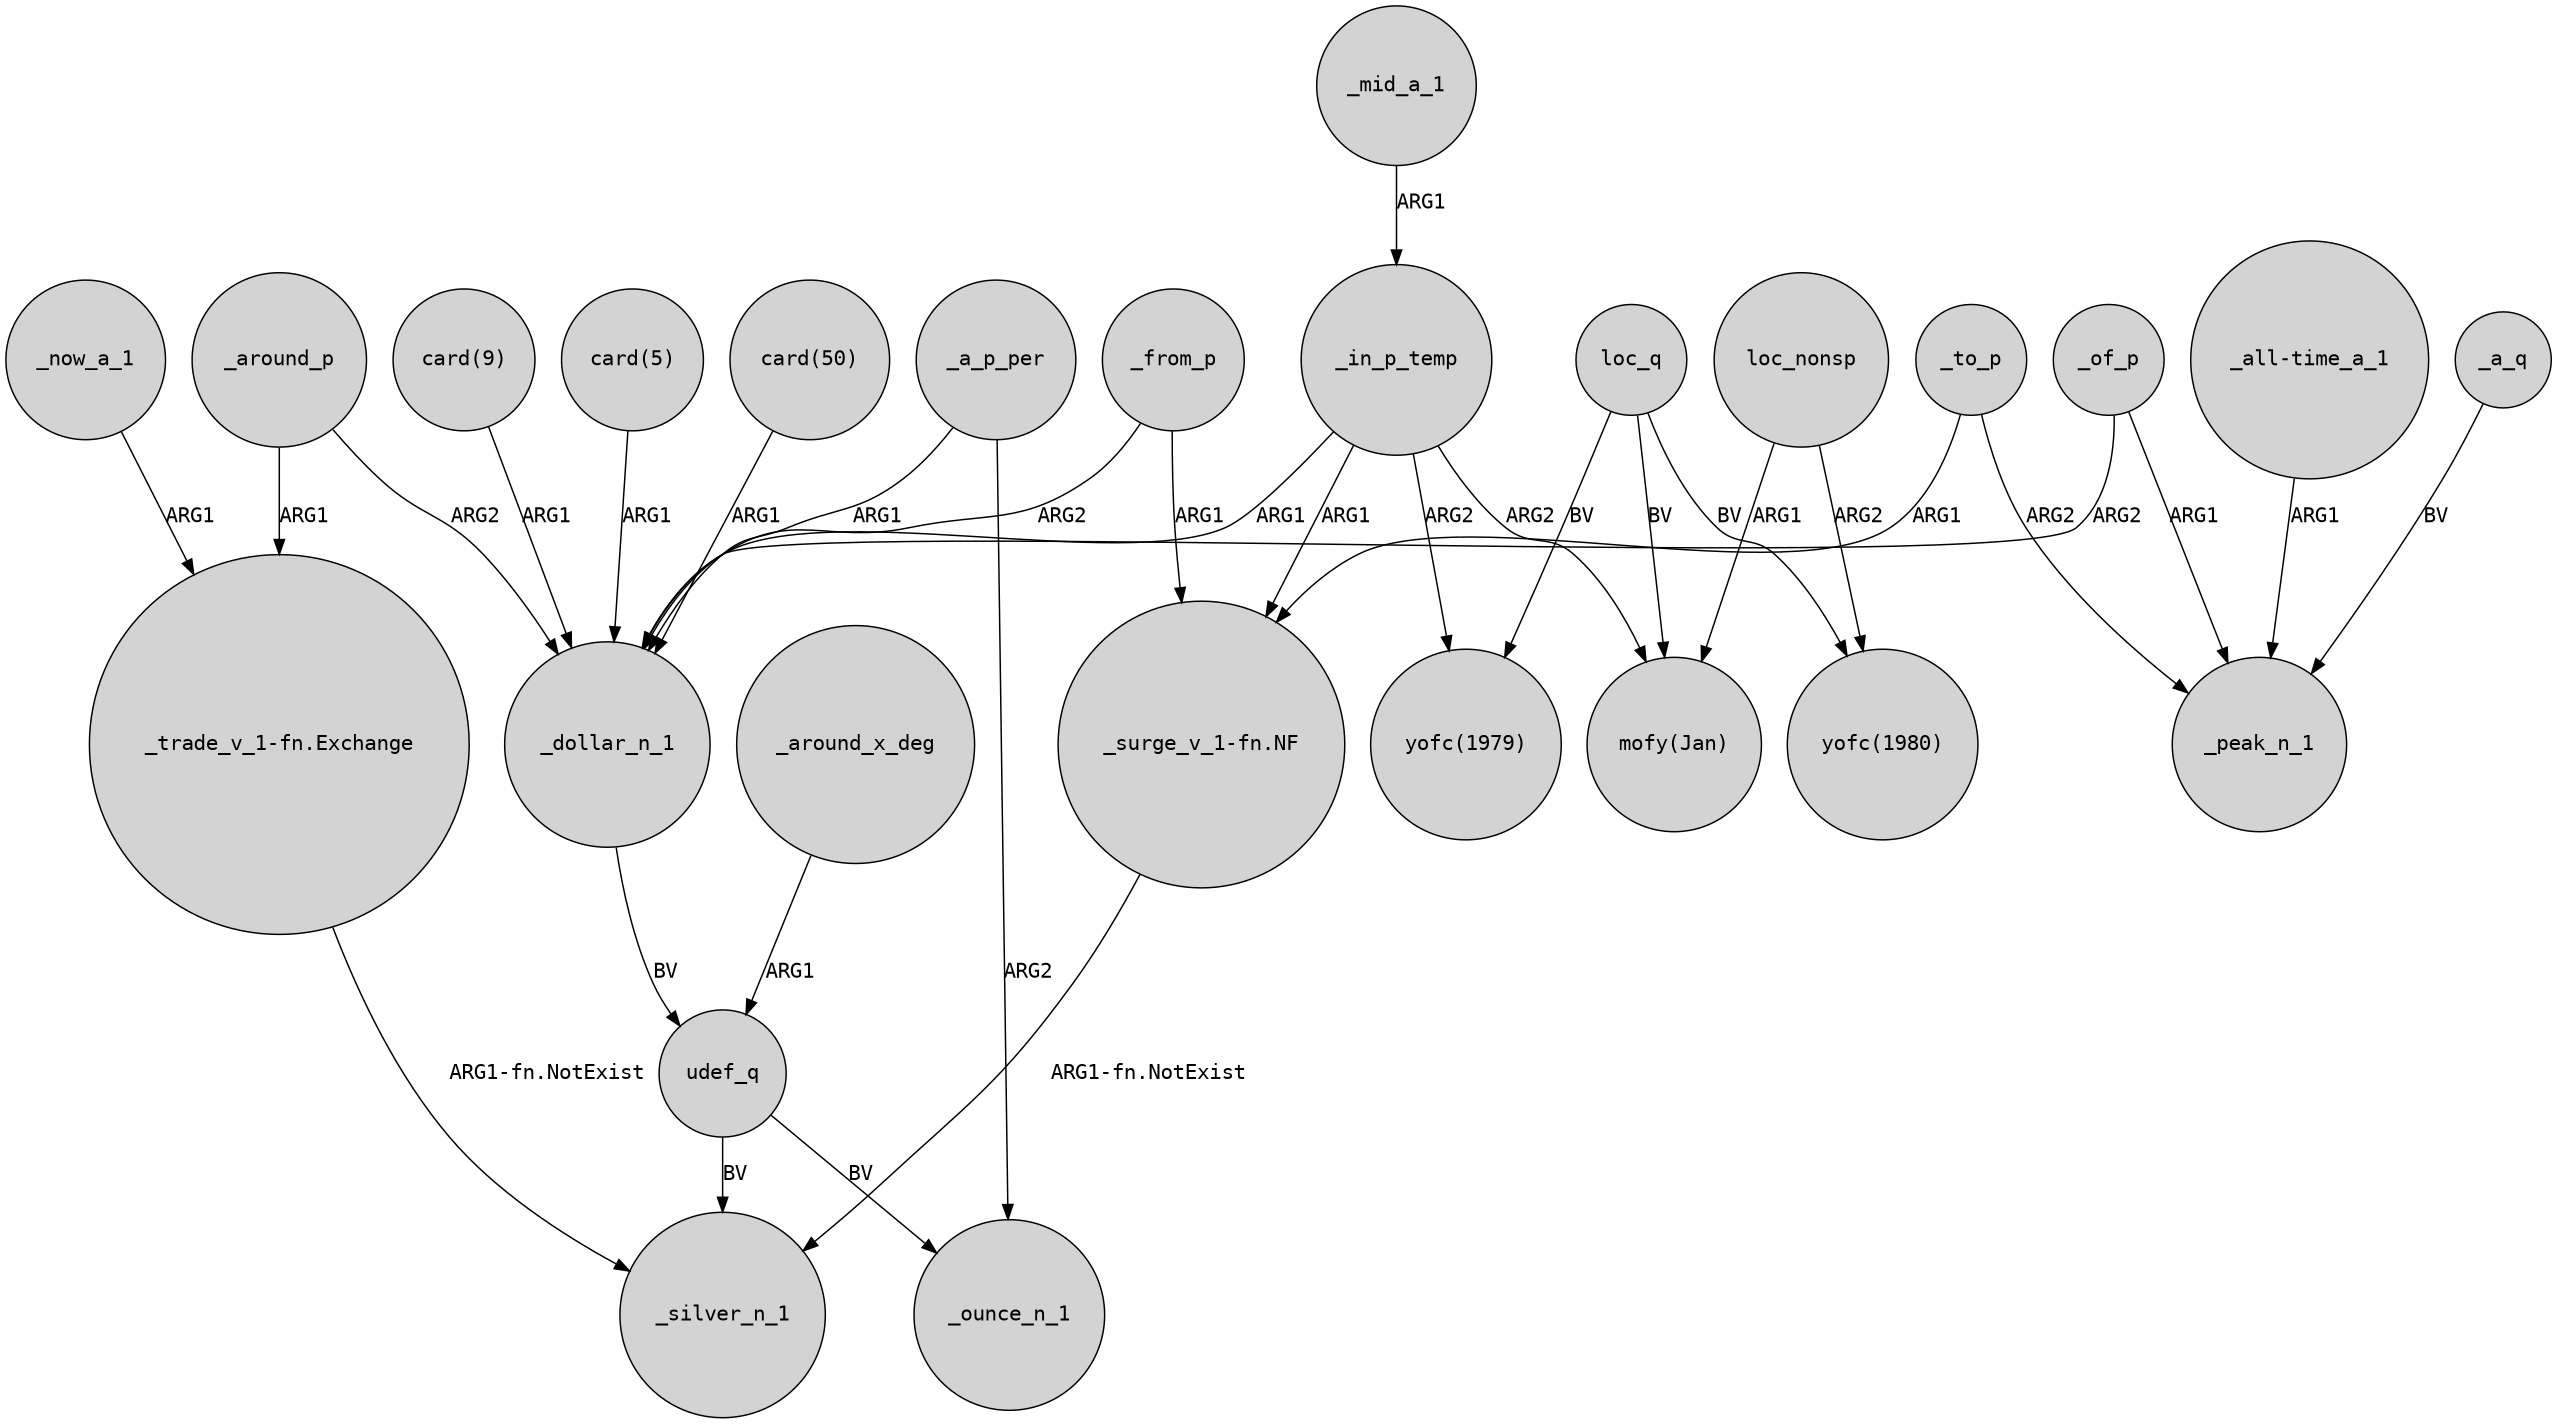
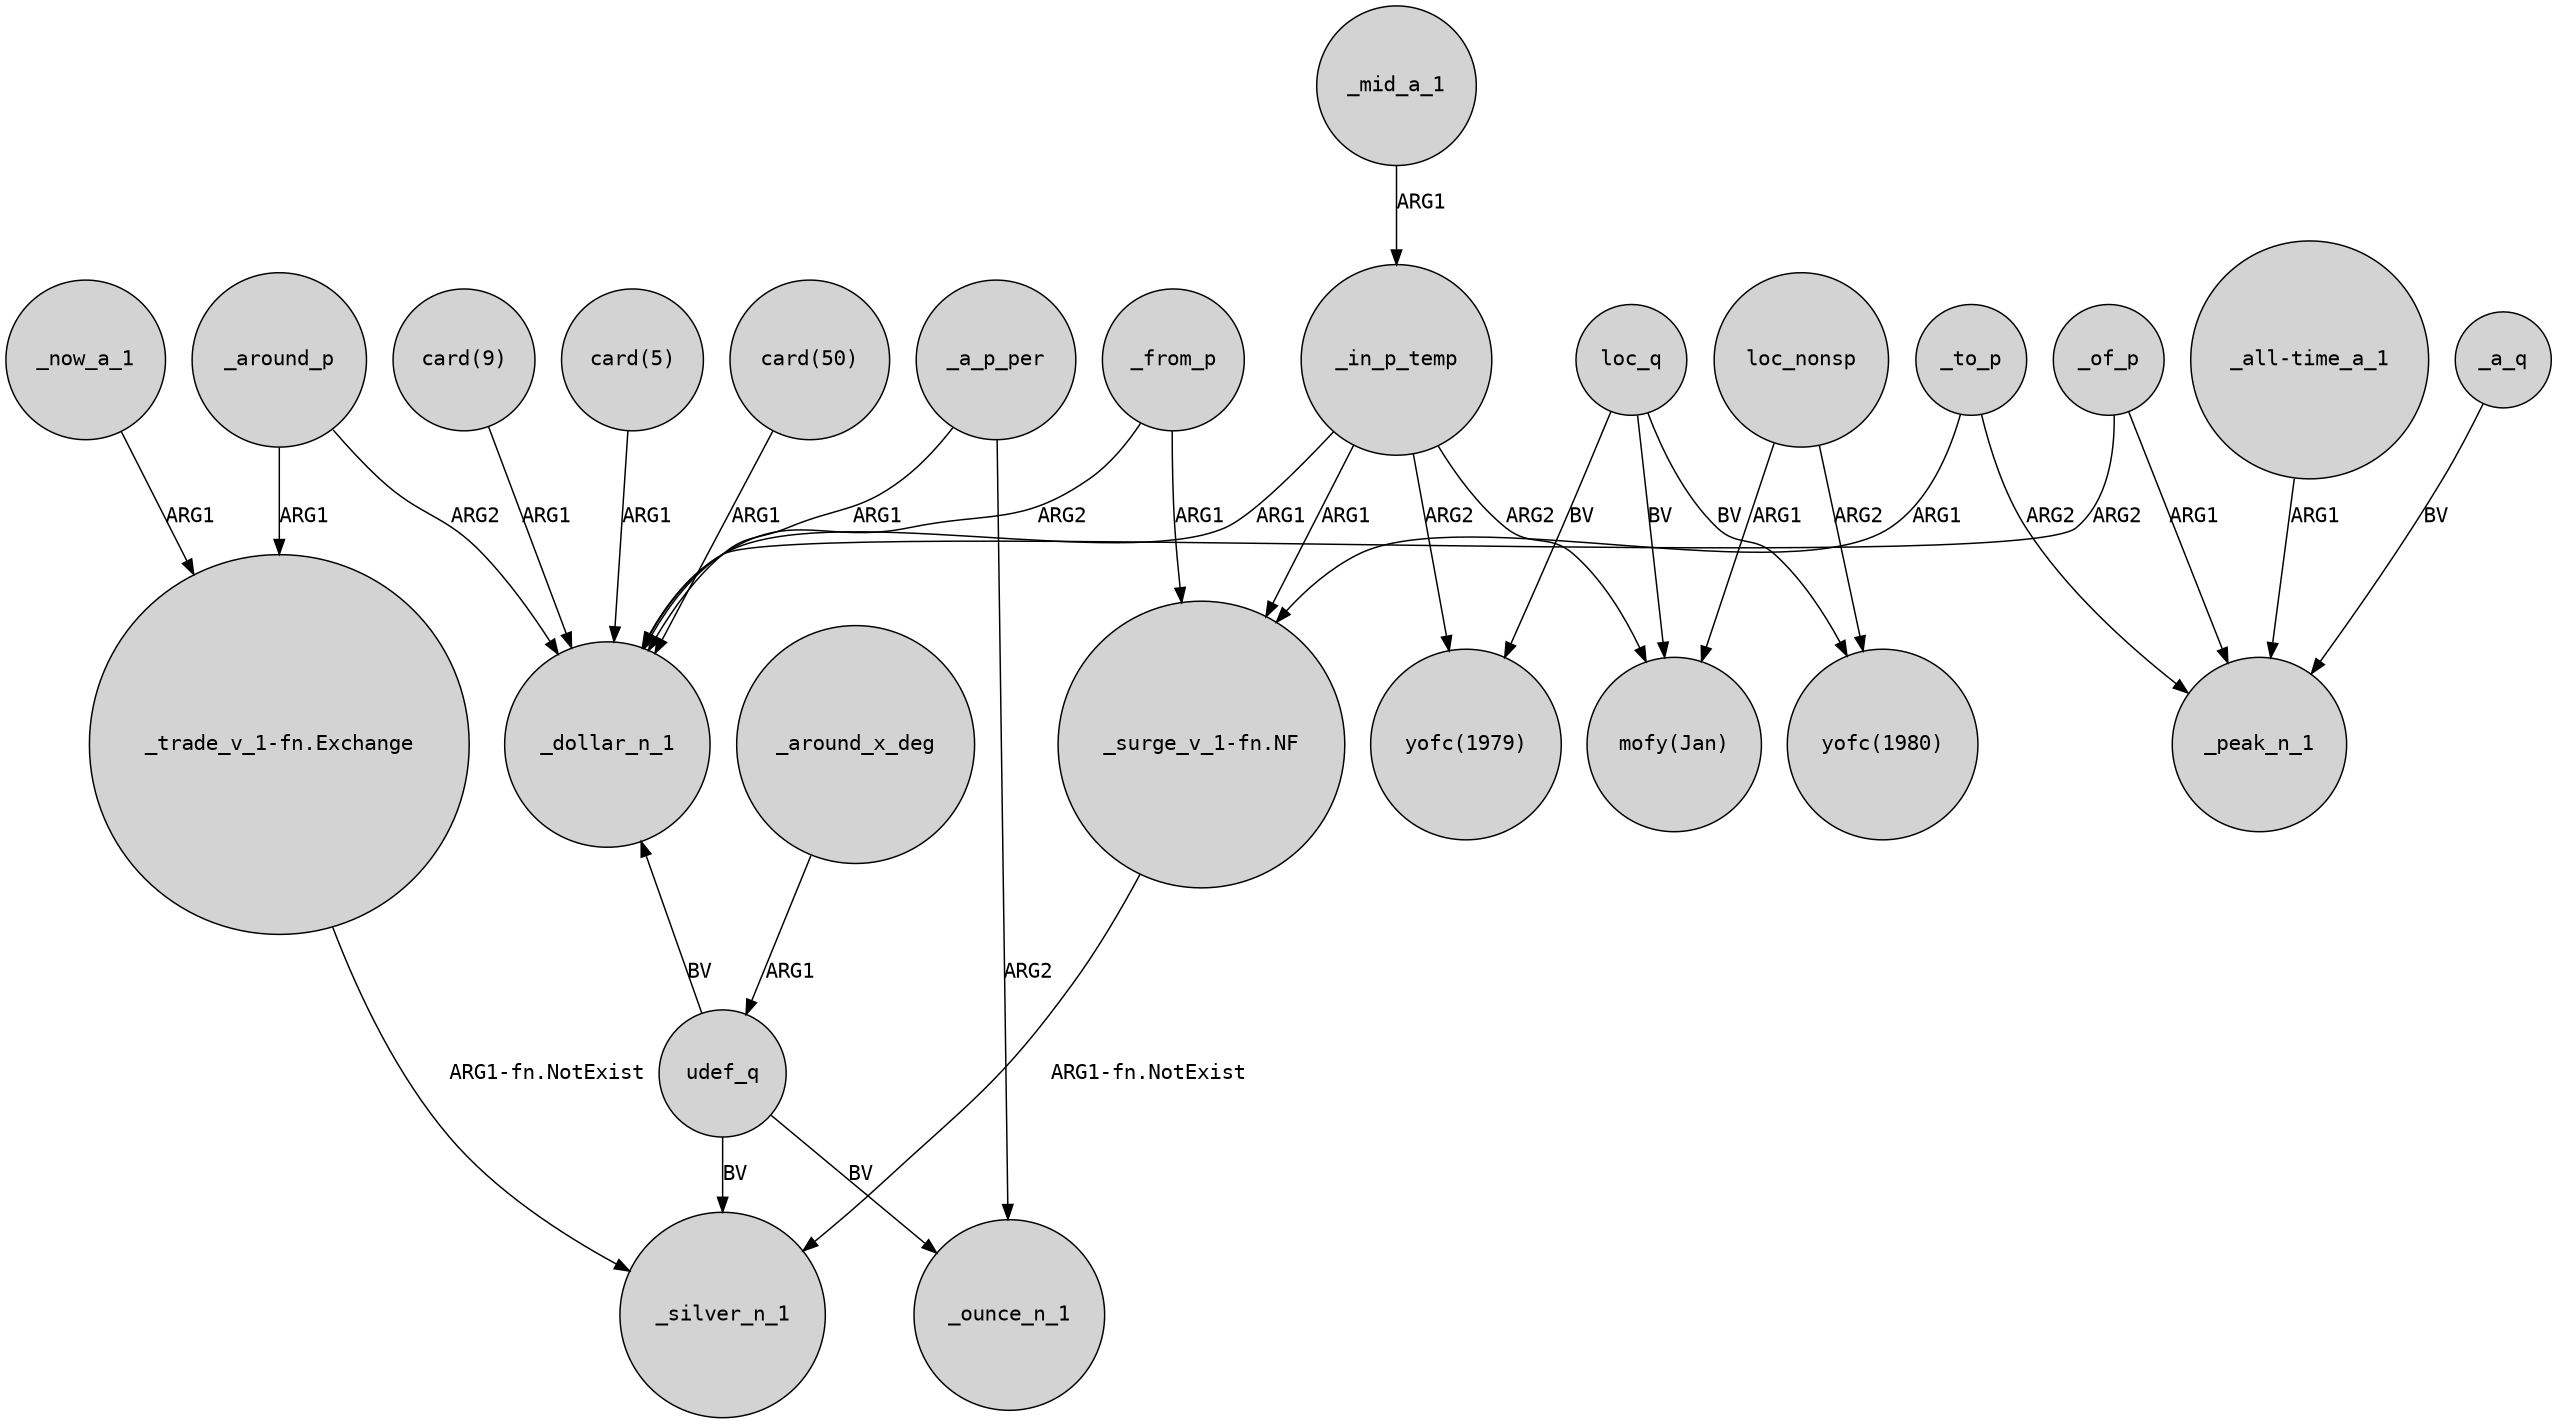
edge "_dollar_n_1" -> "udef_q": reversed
